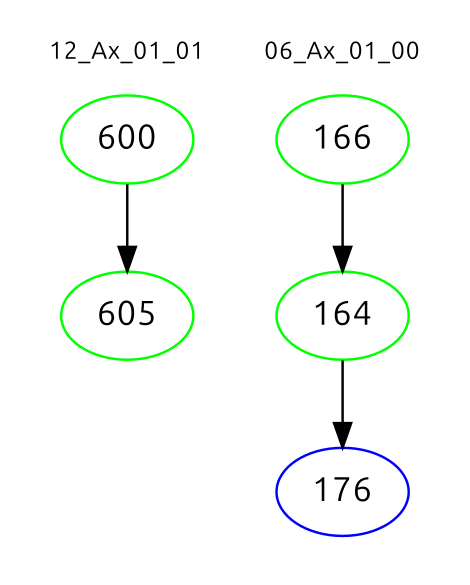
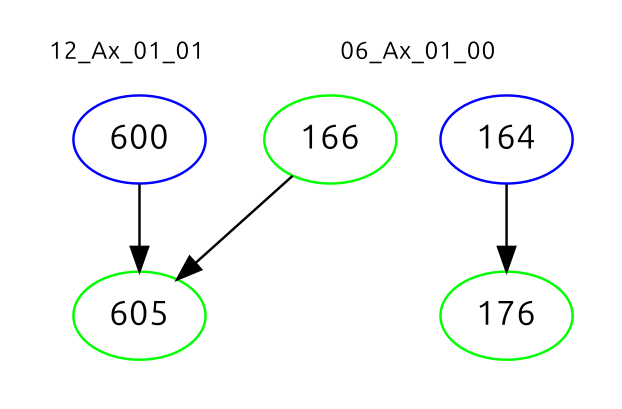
node "600": color green -> blue
edge "166" -> "164": now "166" -> "605"
node "164": color green -> blue
node "176": color blue -> green
